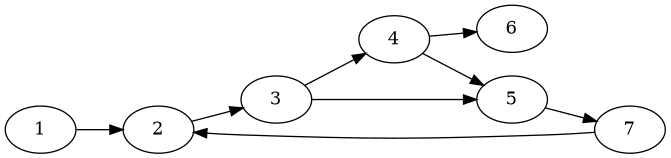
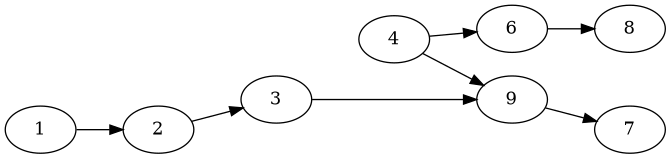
node "8": added
edge "3" -> "4": removed
node "5": label "5" -> "9"
edge "7" -> "2": removed
